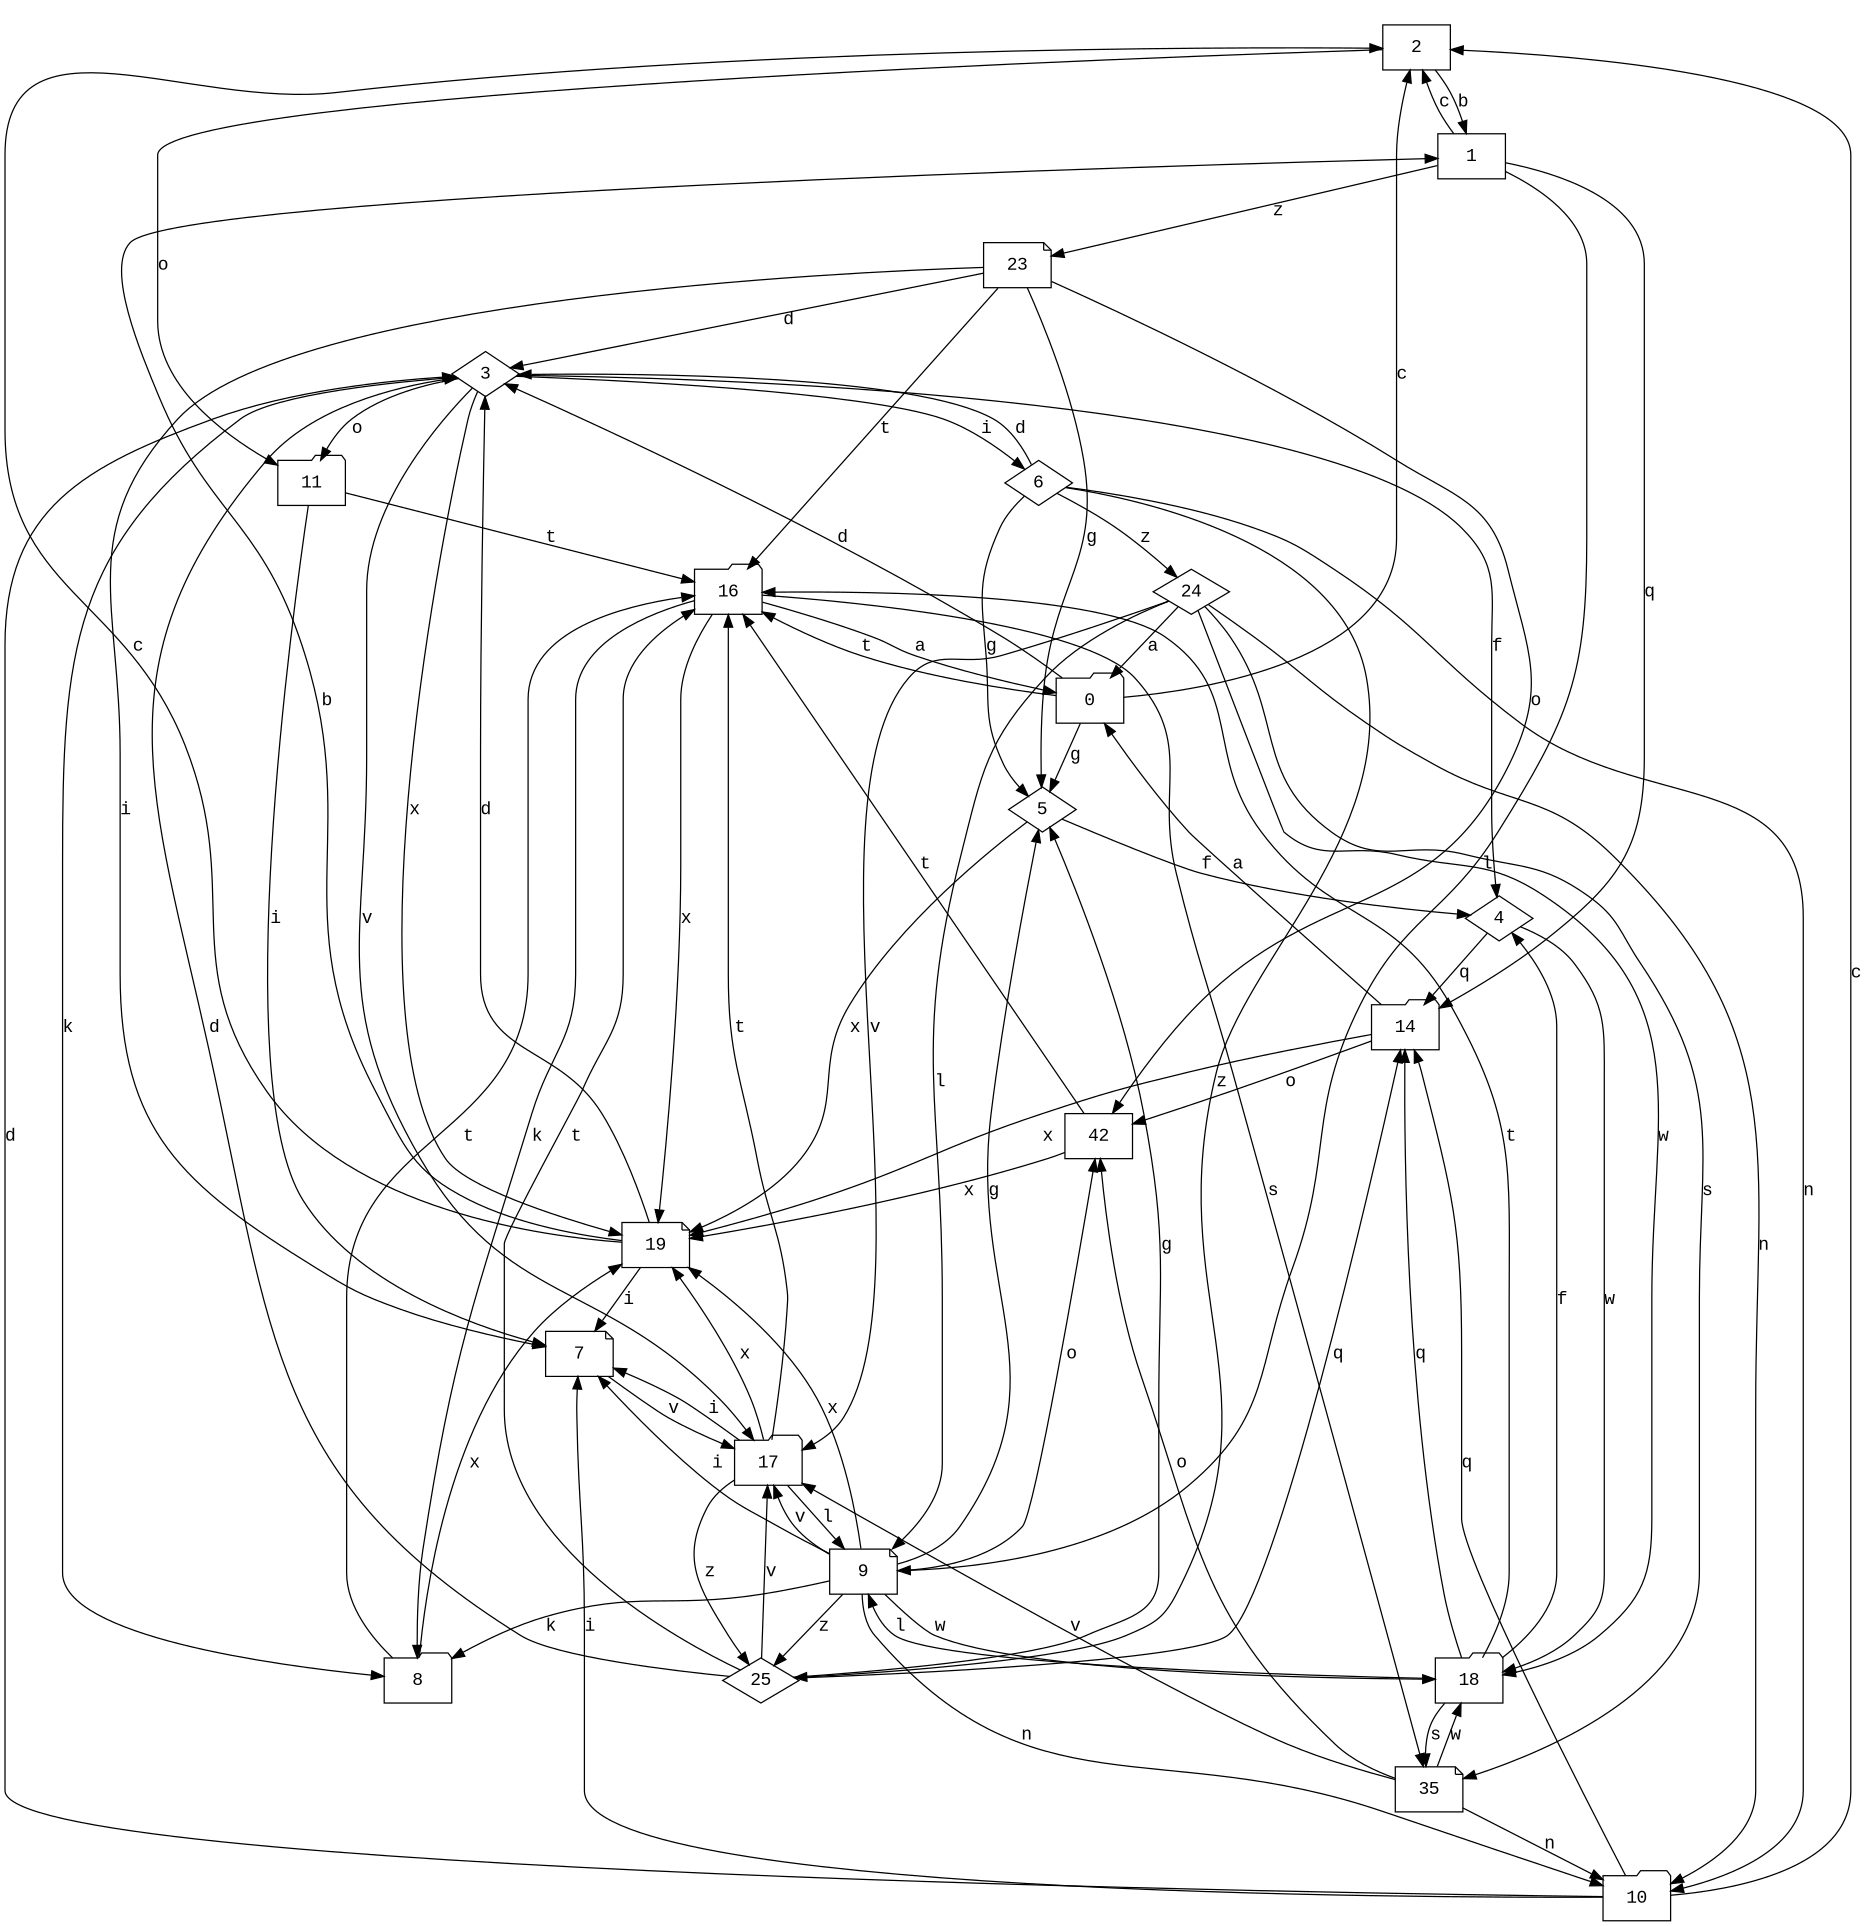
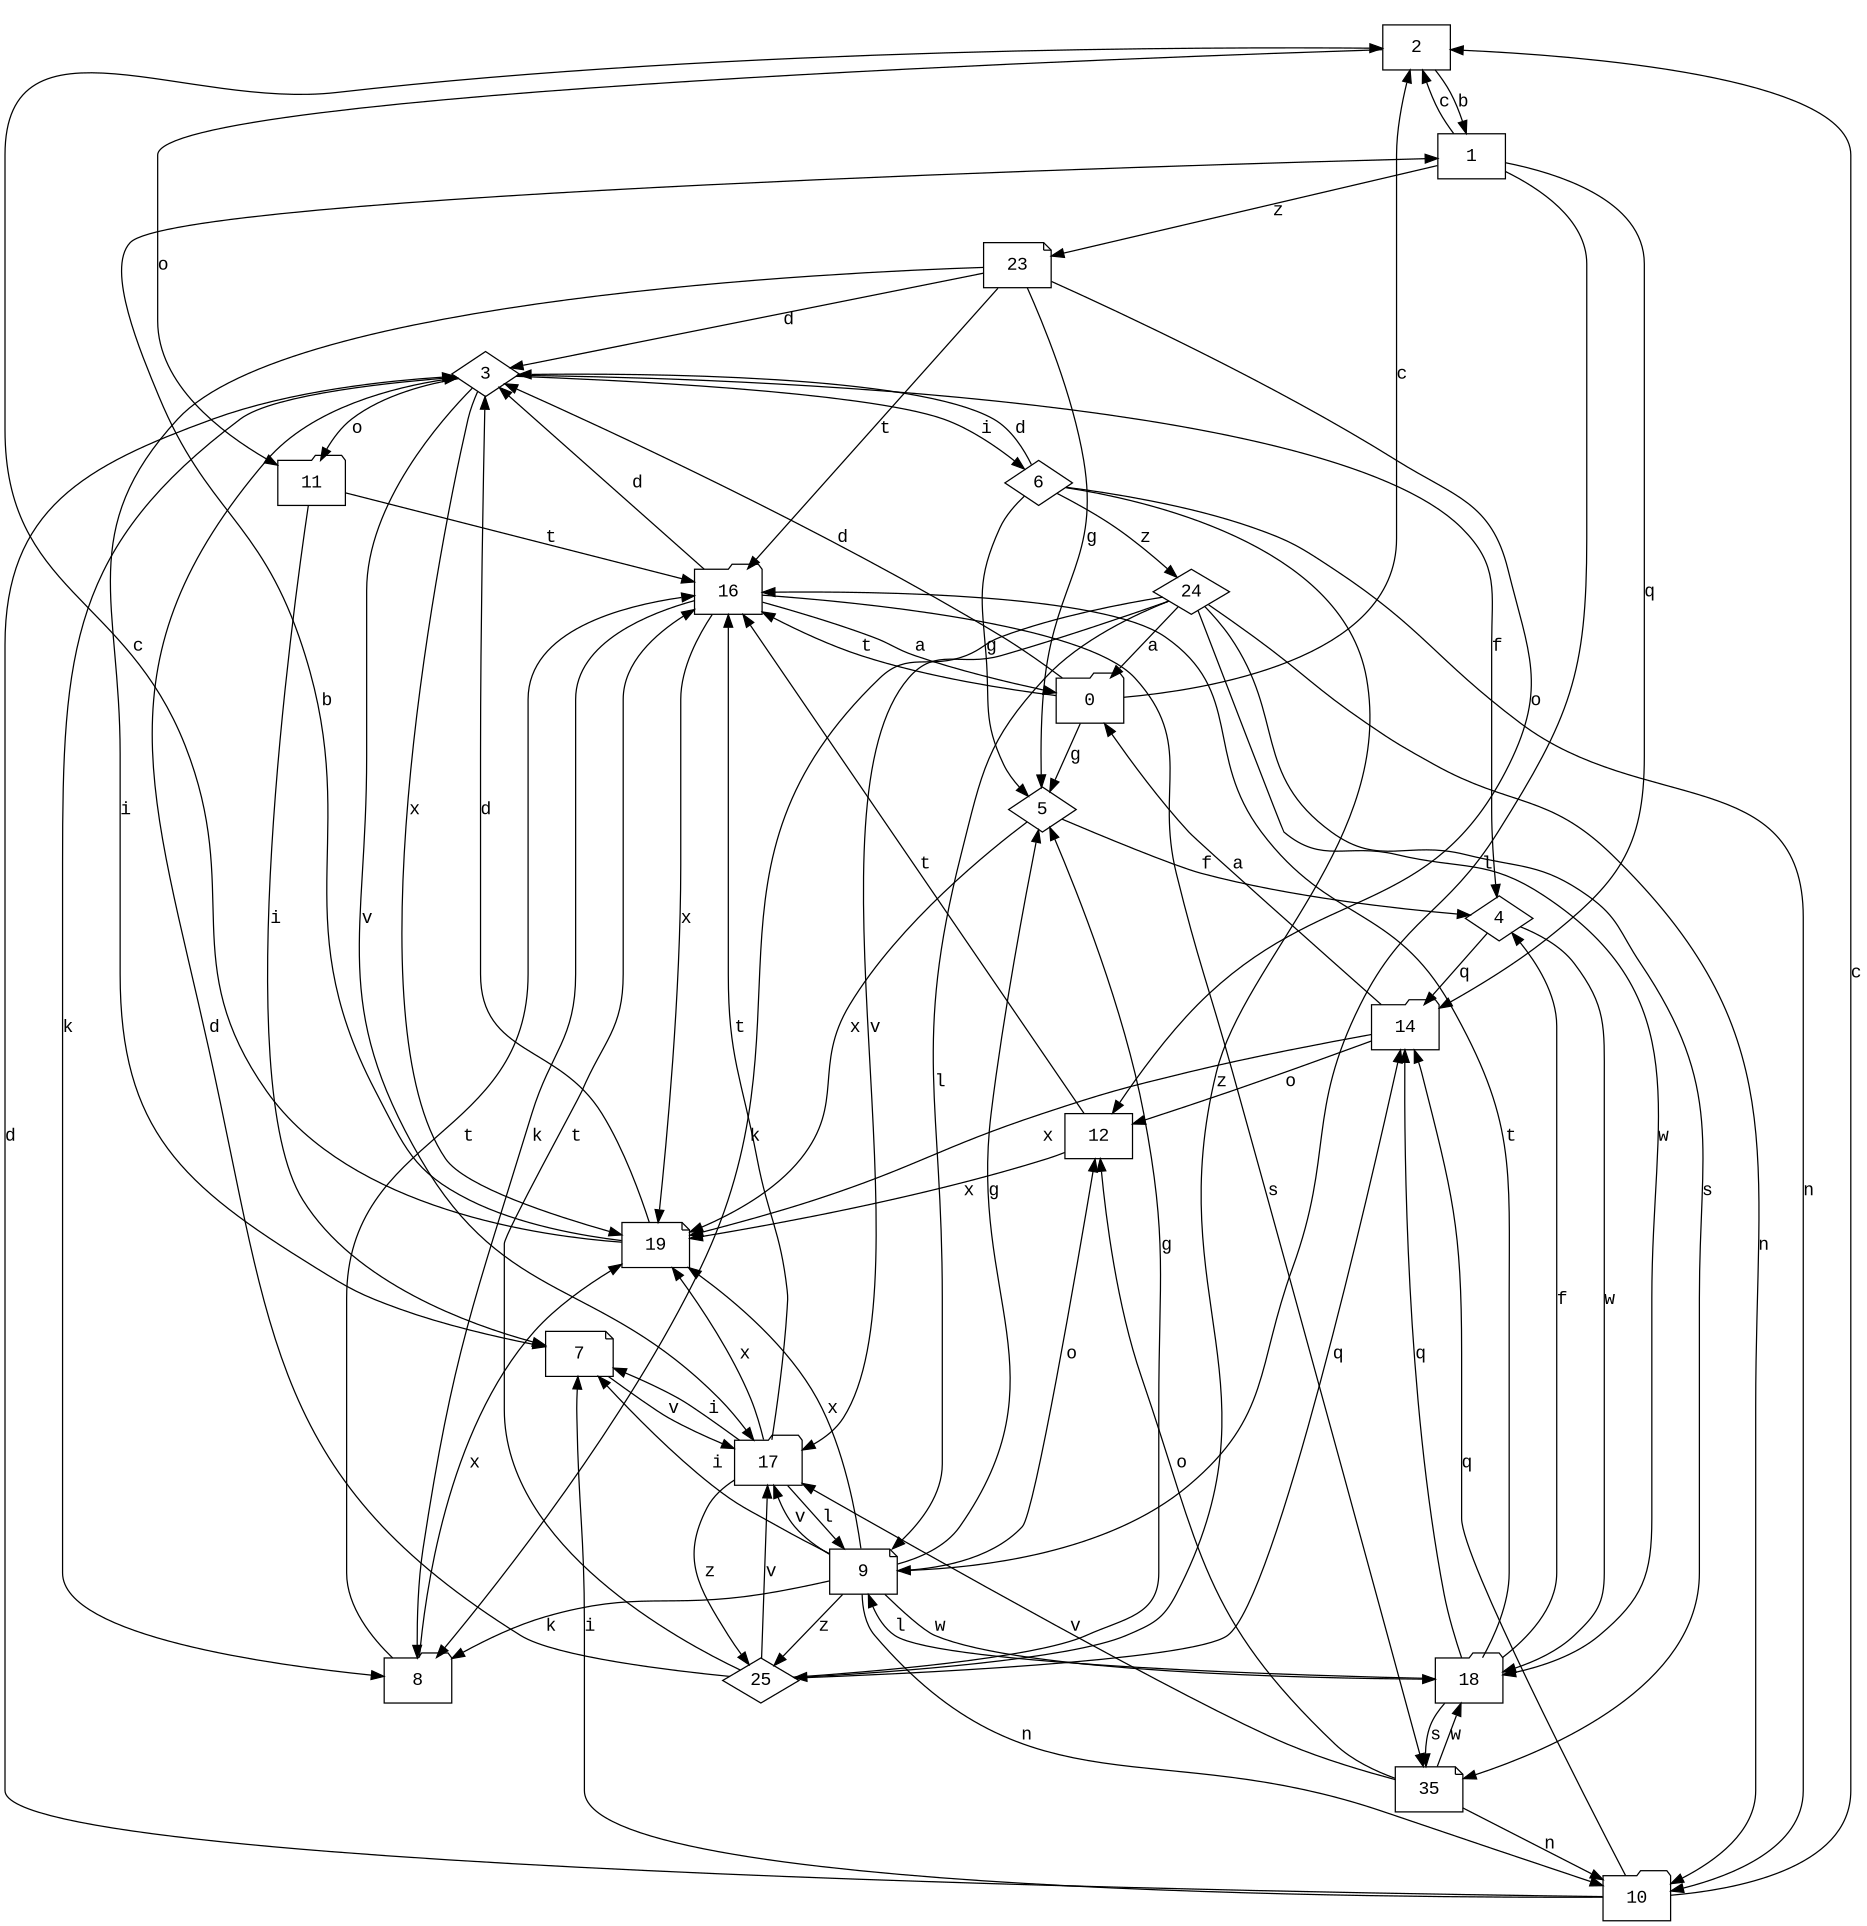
edge "16" -> "3": added, label "d"
edge "24" -> "8": added, label "k"
node "42": label "42" -> "12"
edge "19" -> "7": removed, label "i"
